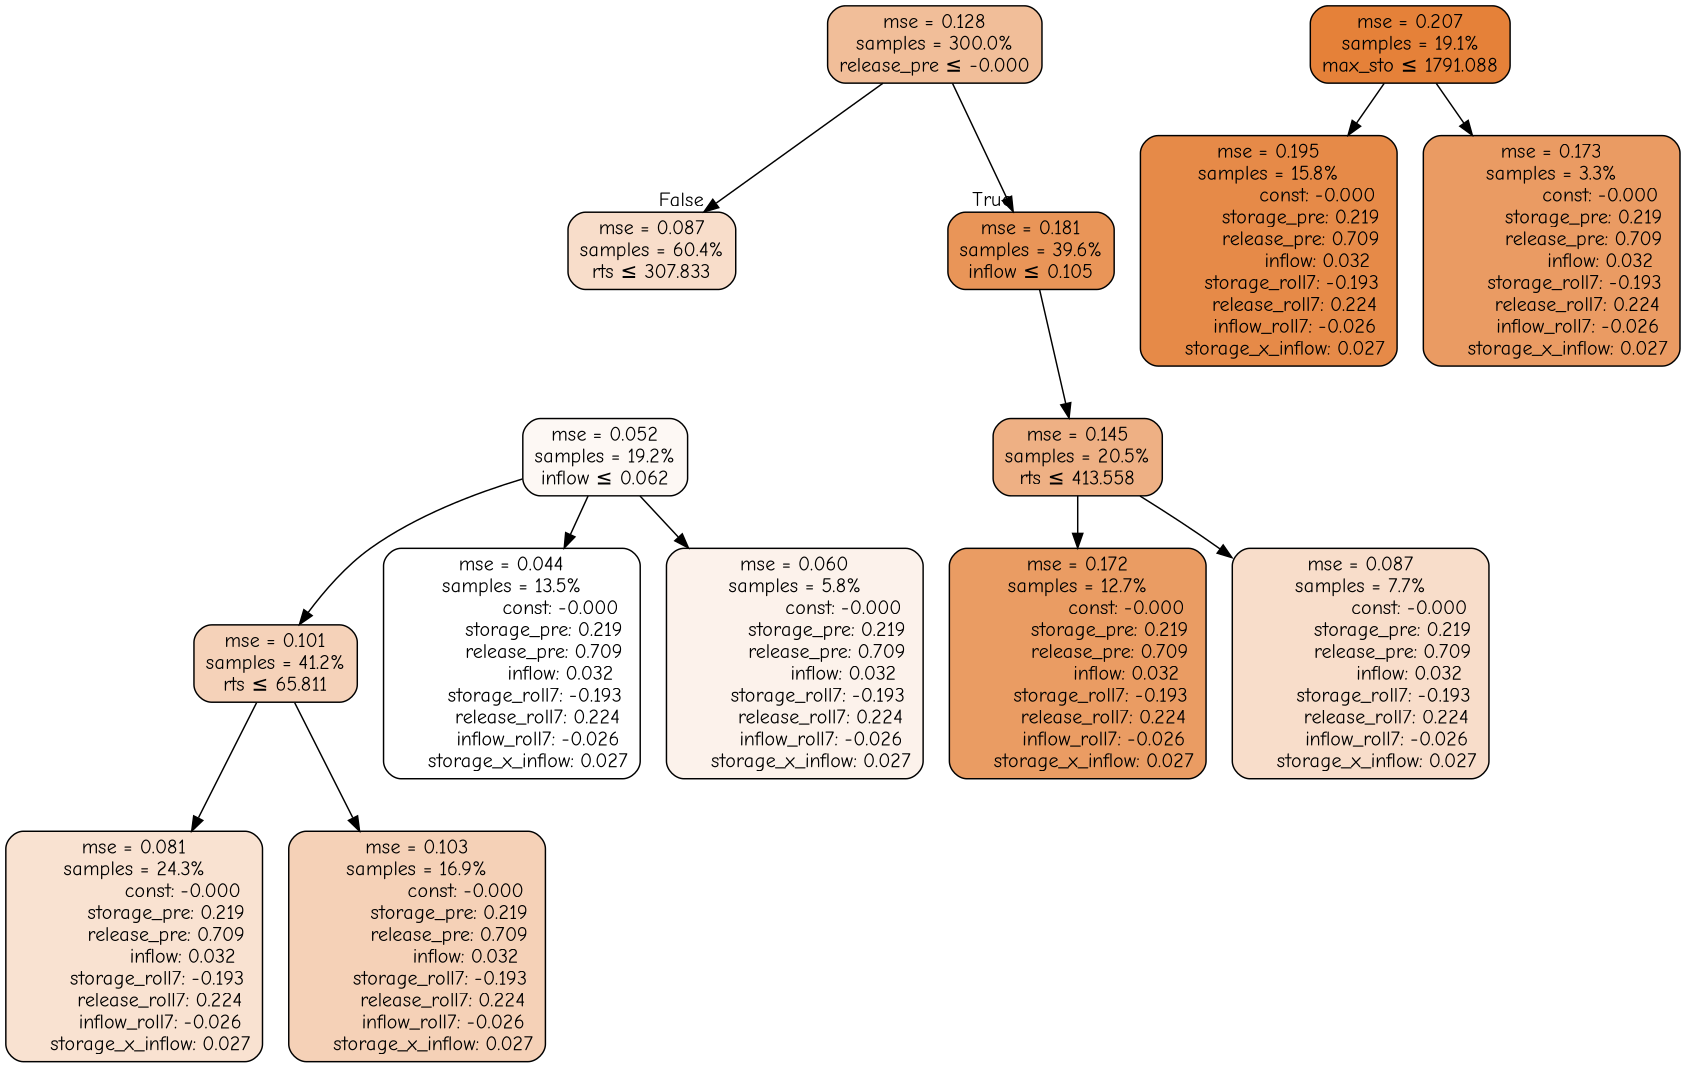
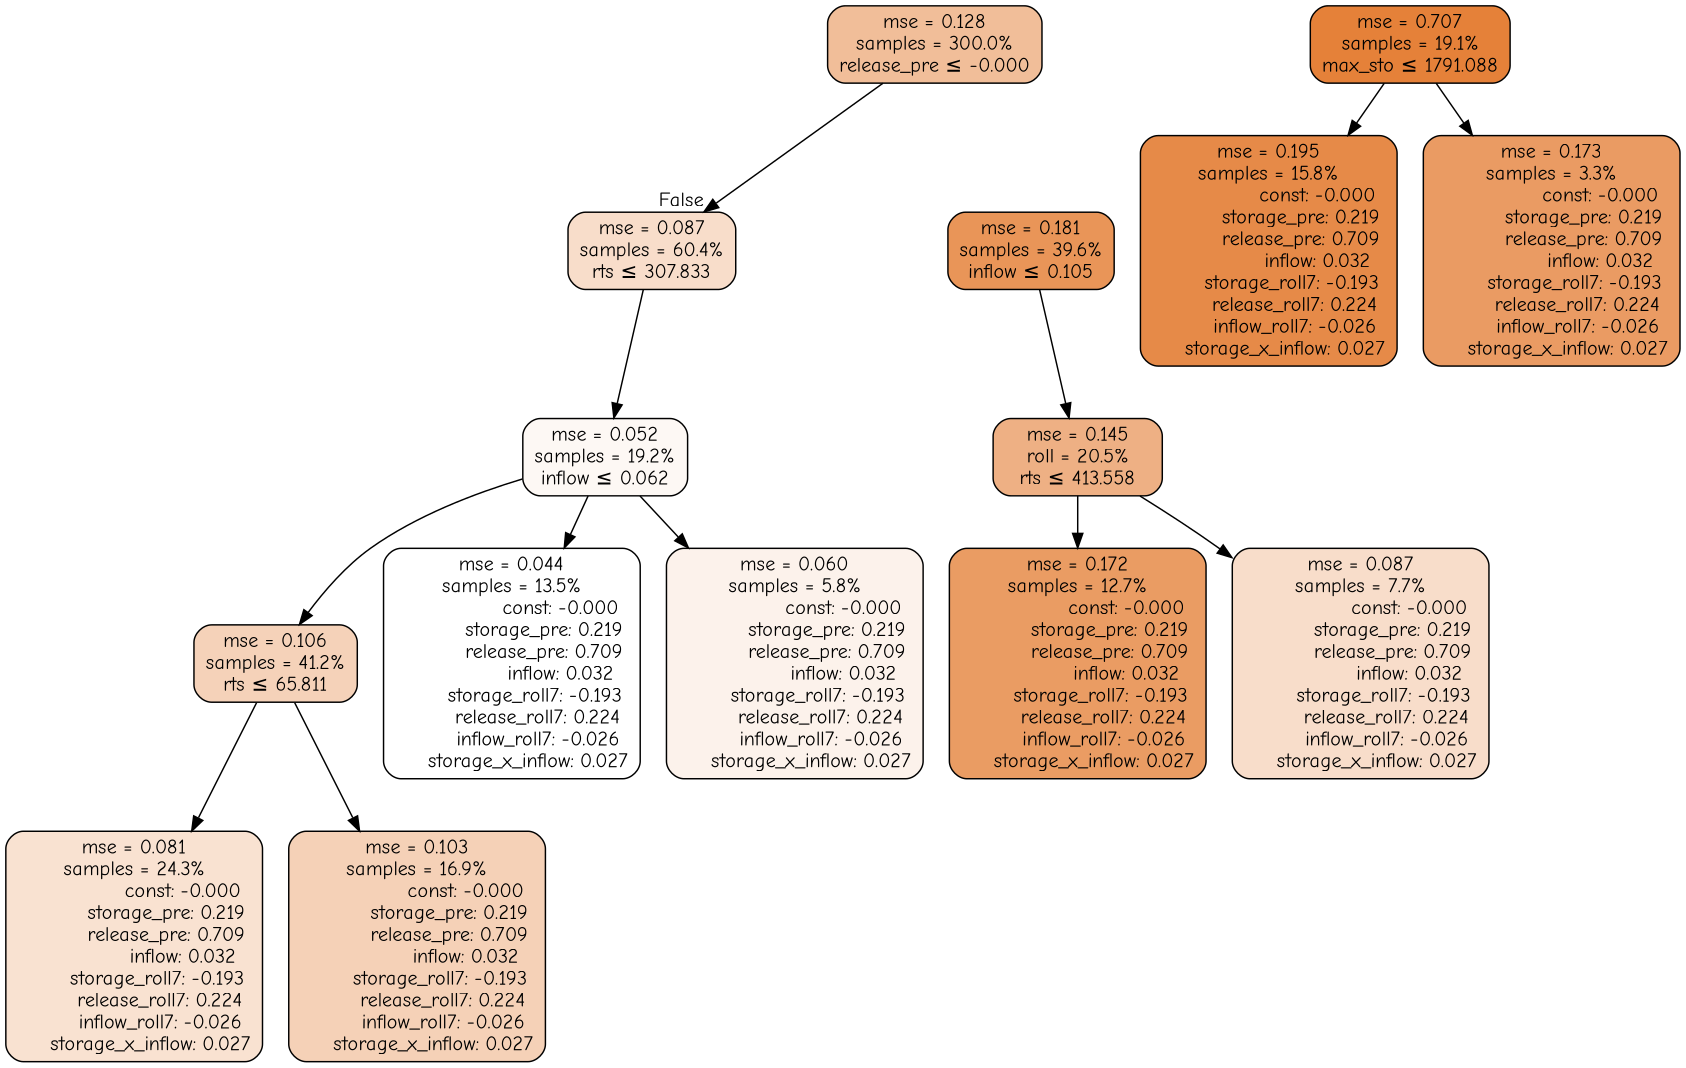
node "mse = 0.207 samples = 19.1% max_sto ≤ 1791.088": label "mse = 0.207 samples = 19.1% max_sto ≤ 1791.088" -> "mse = 0.707 samples = 19.1% max_sto ≤ 1791.088"
edge "mse = 0.128 samples = 300.0% release_pre ≤ -0.000" -> "mse = 0.181 samples = 39.6% inflow ≤ 0.105": removed
edge "mse = 0.087 samples = 60.4% rts ≤ 307.833" -> "mse = 0.052 samples = 19.2% inflow ≤ 0.062": added
node "mse = 0.145 samples = 20.5% rts ≤ 413.558": label "mse = 0.145 samples = 20.5% rts ≤ 413.558" -> "mse = 0.145 roll = 20.5% rts ≤ 413.558"
node "mse = 0.101 samples = 41.2% rts ≤ 65.811": label "mse = 0.101 samples = 41.2% rts ≤ 65.811" -> "mse = 0.106 samples = 41.2% rts ≤ 65.811"
